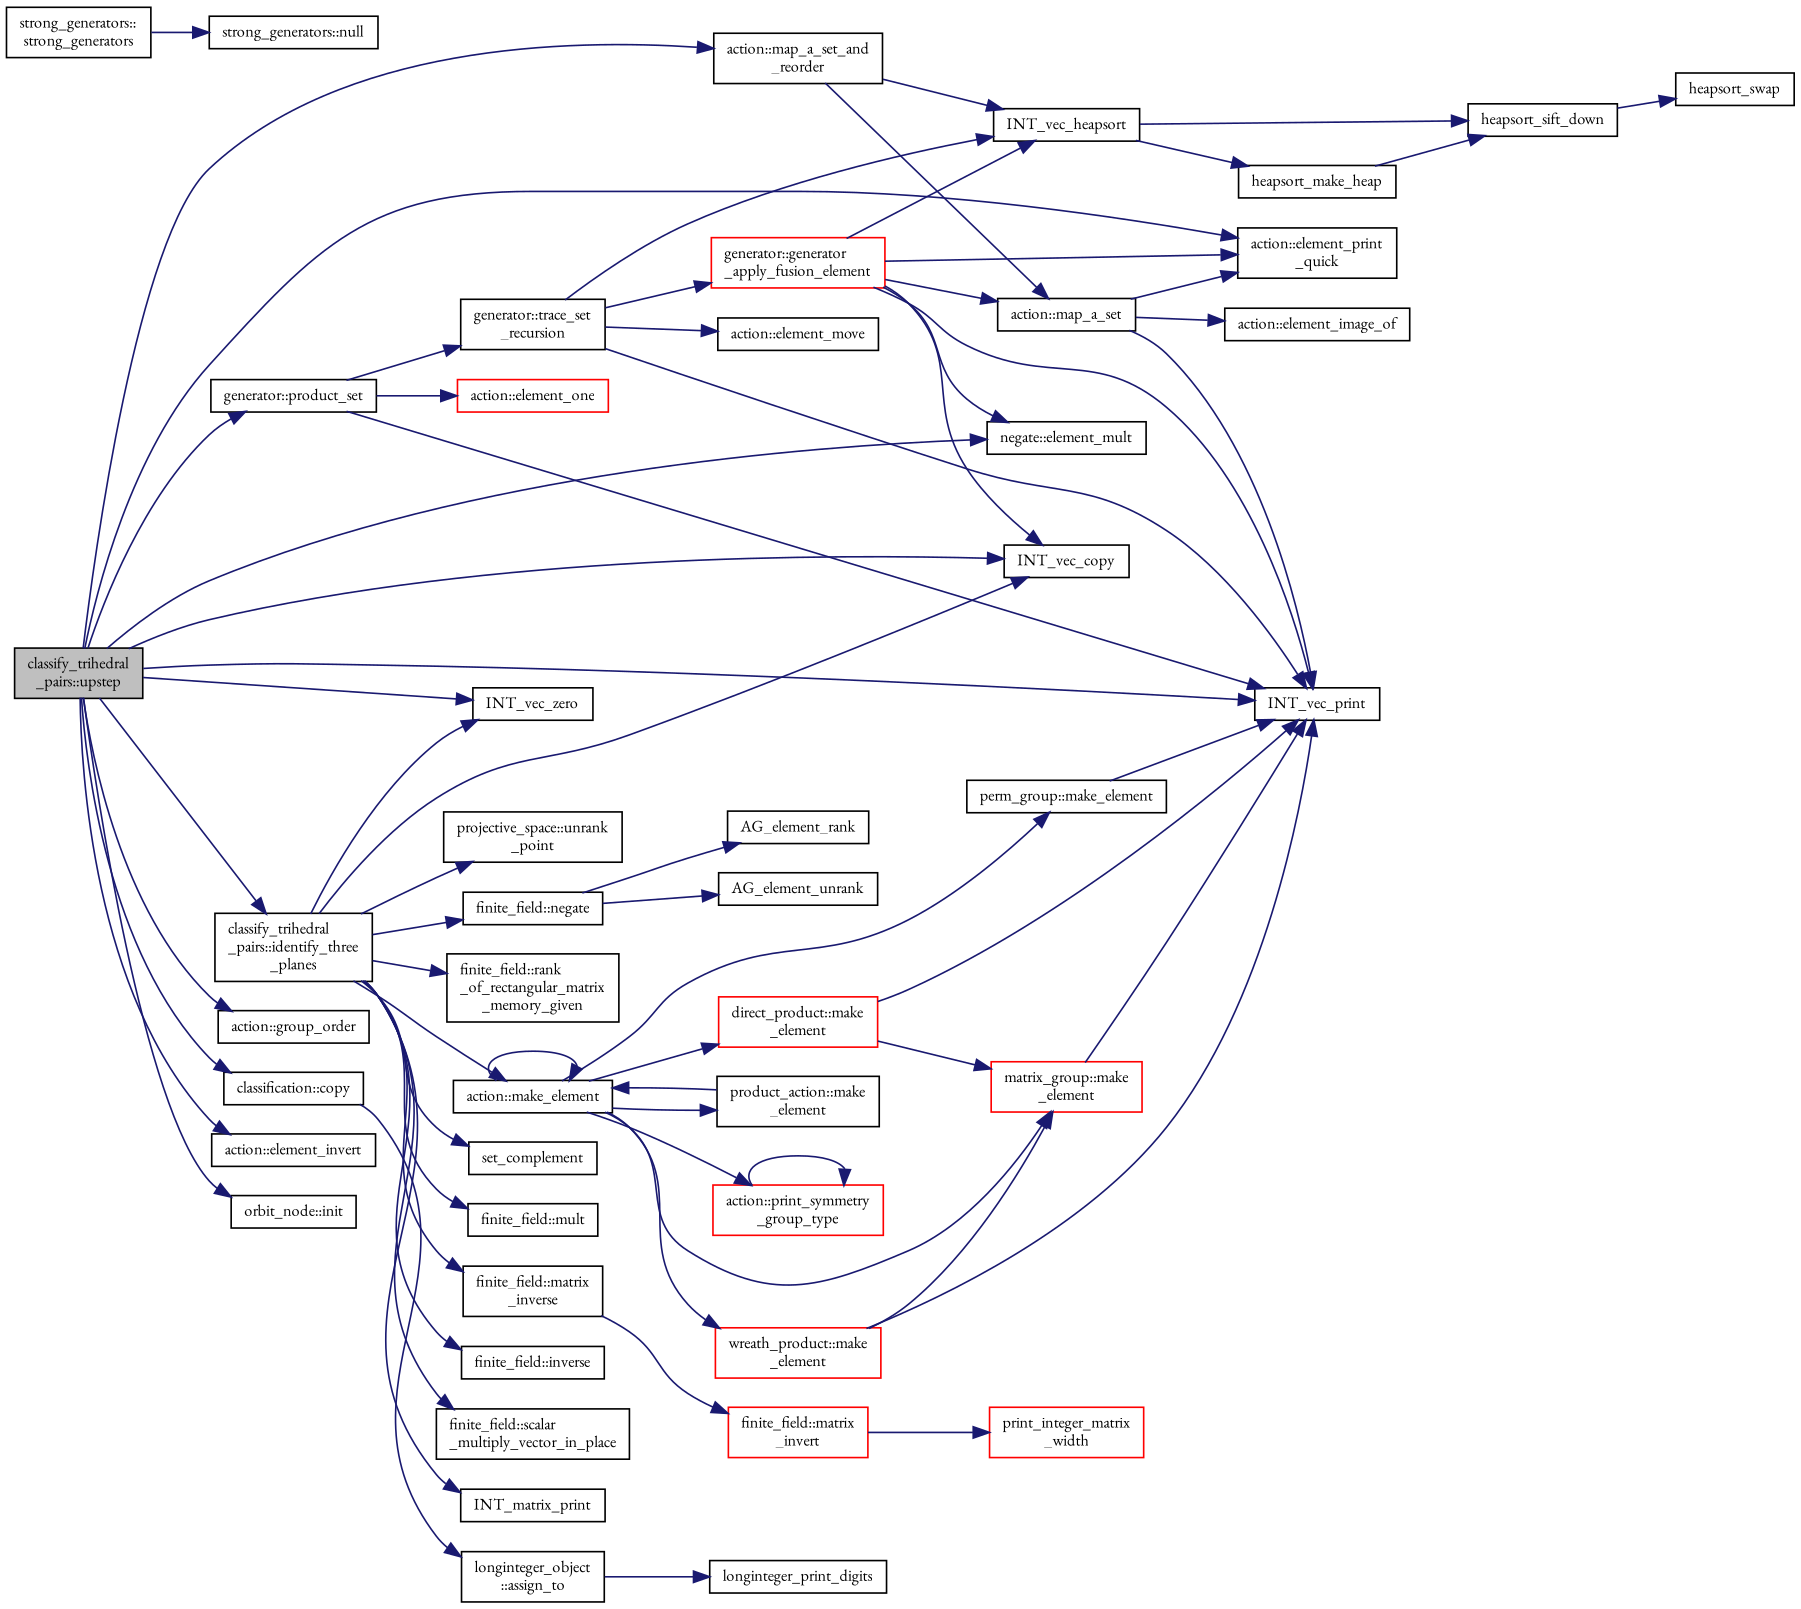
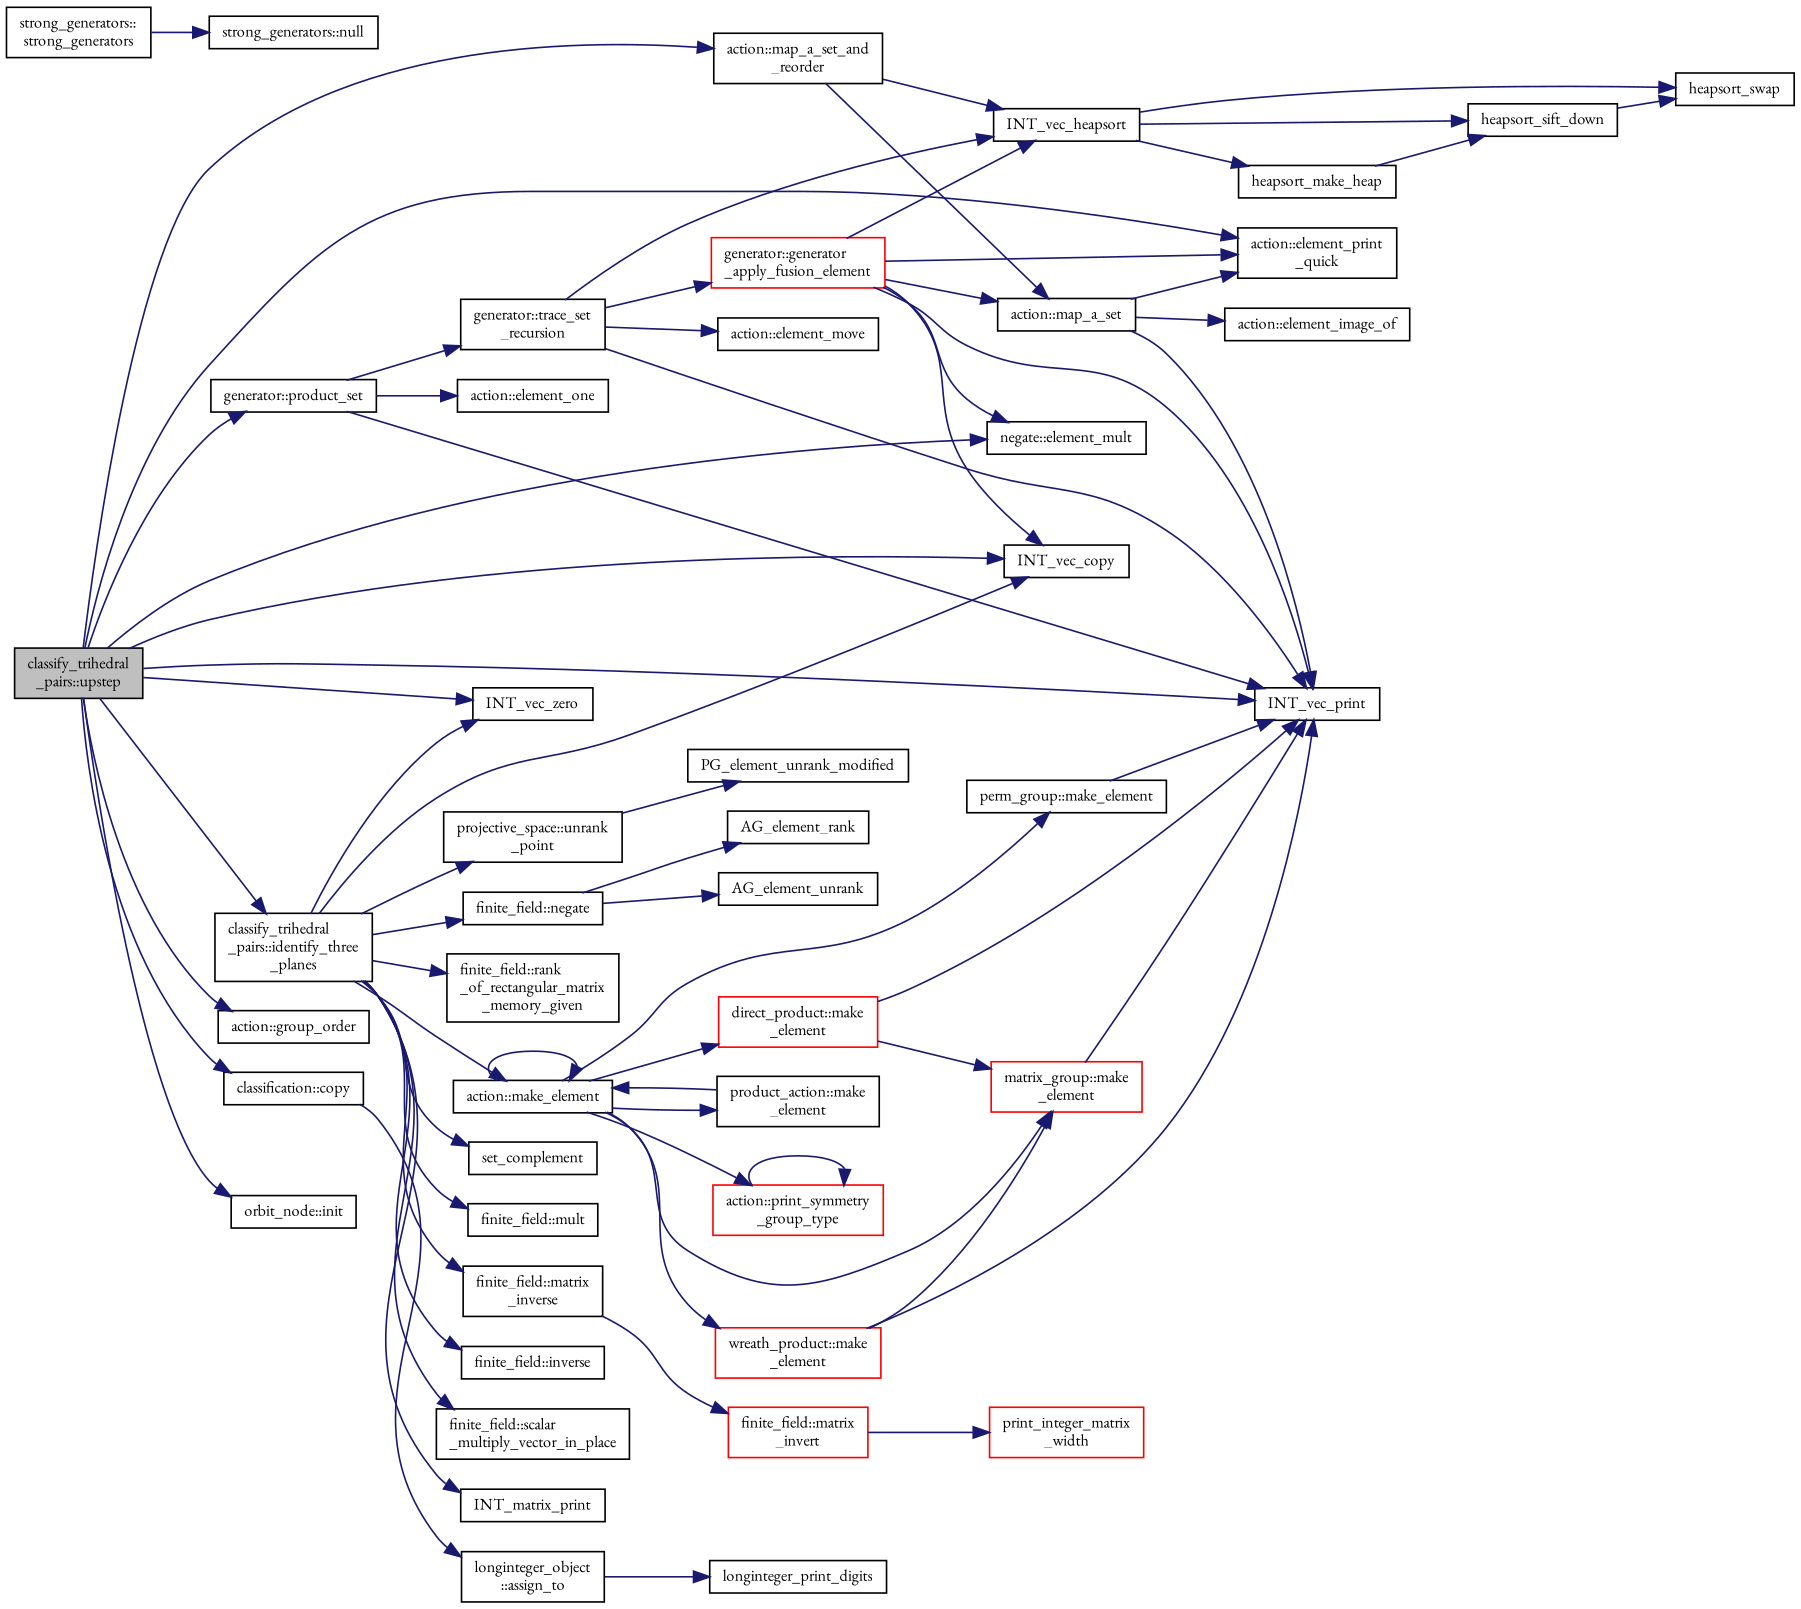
edge "INT_vec_heapsort" -> "heapsort_swap": added
node "action::element_one": color red -> black
node "PG_element_unrank_modified": added
node "action::element_invert": removed
